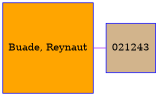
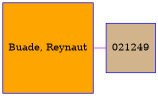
node "021243": label "021243" -> "021249"
